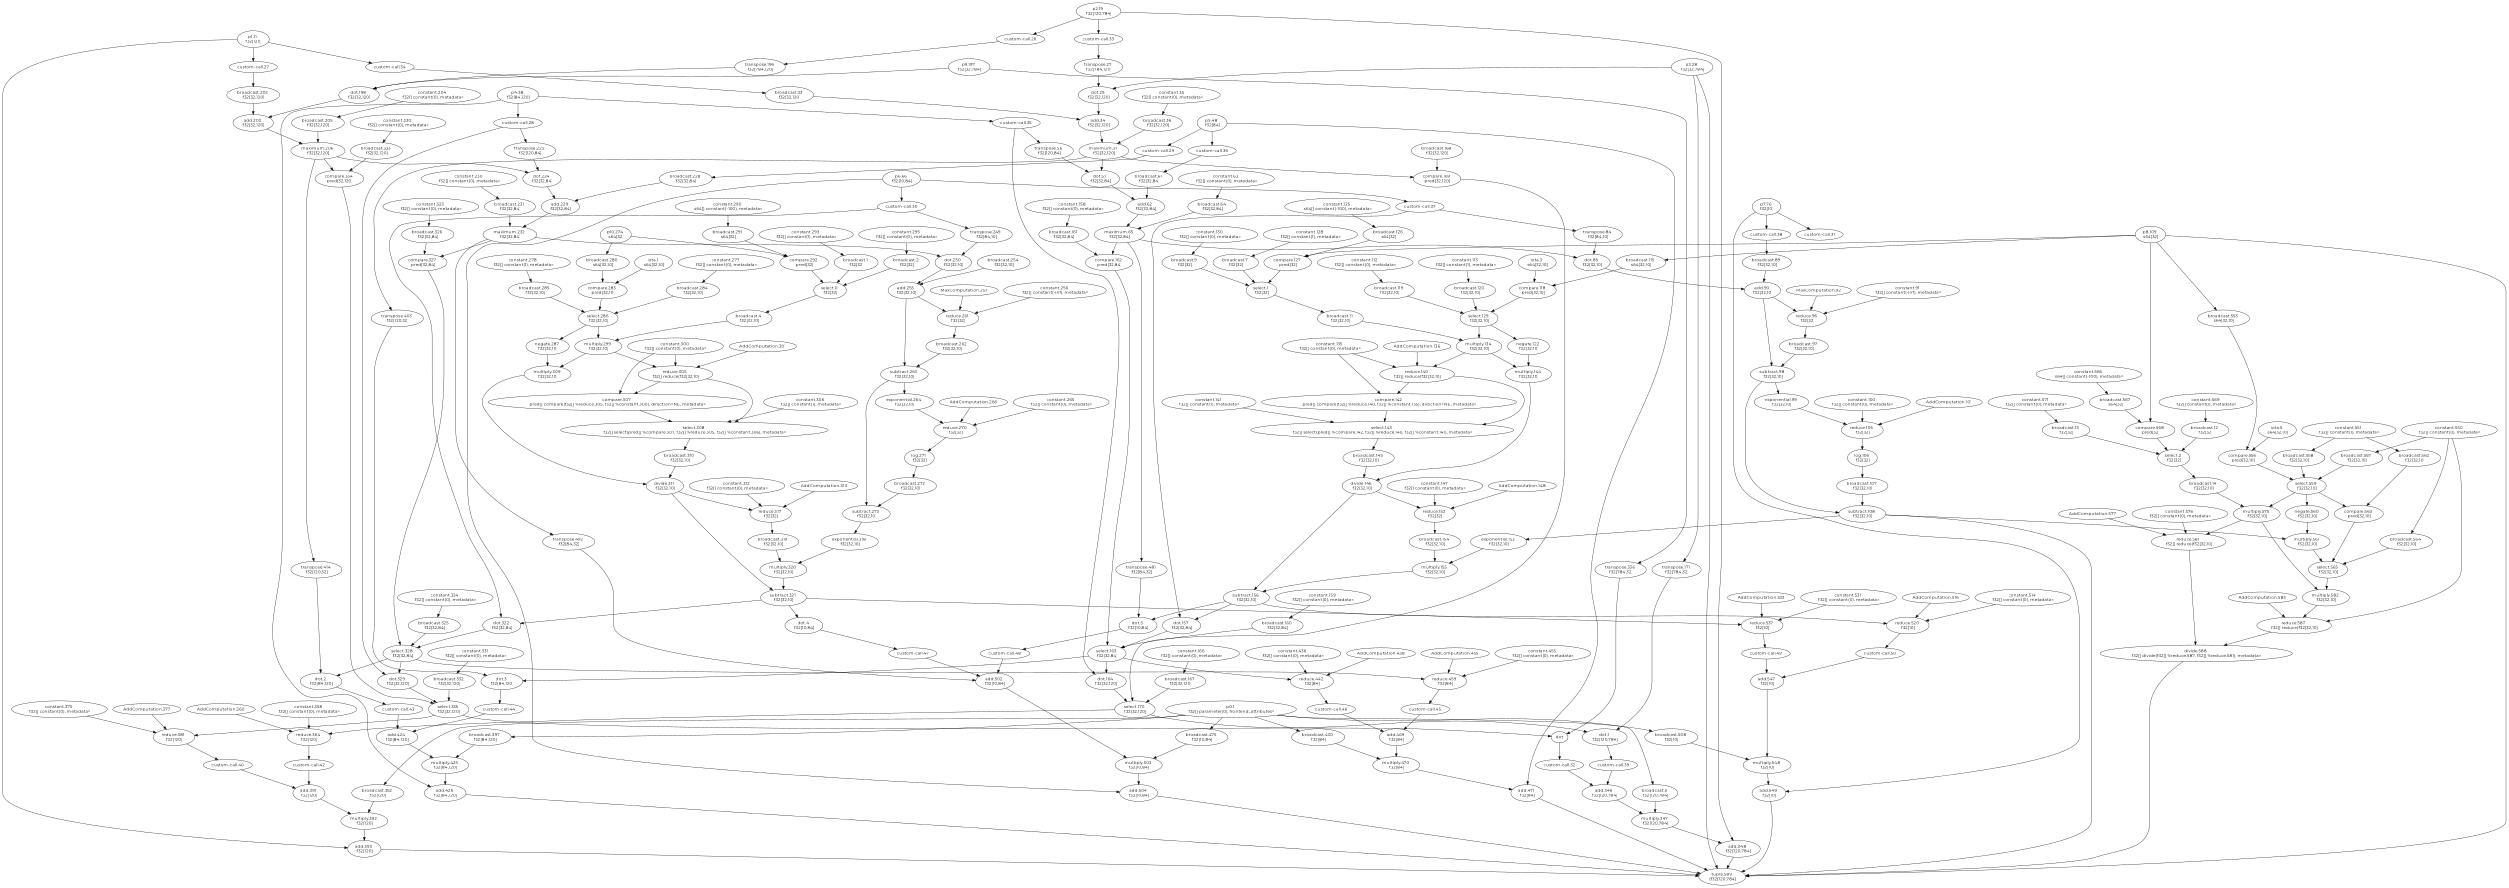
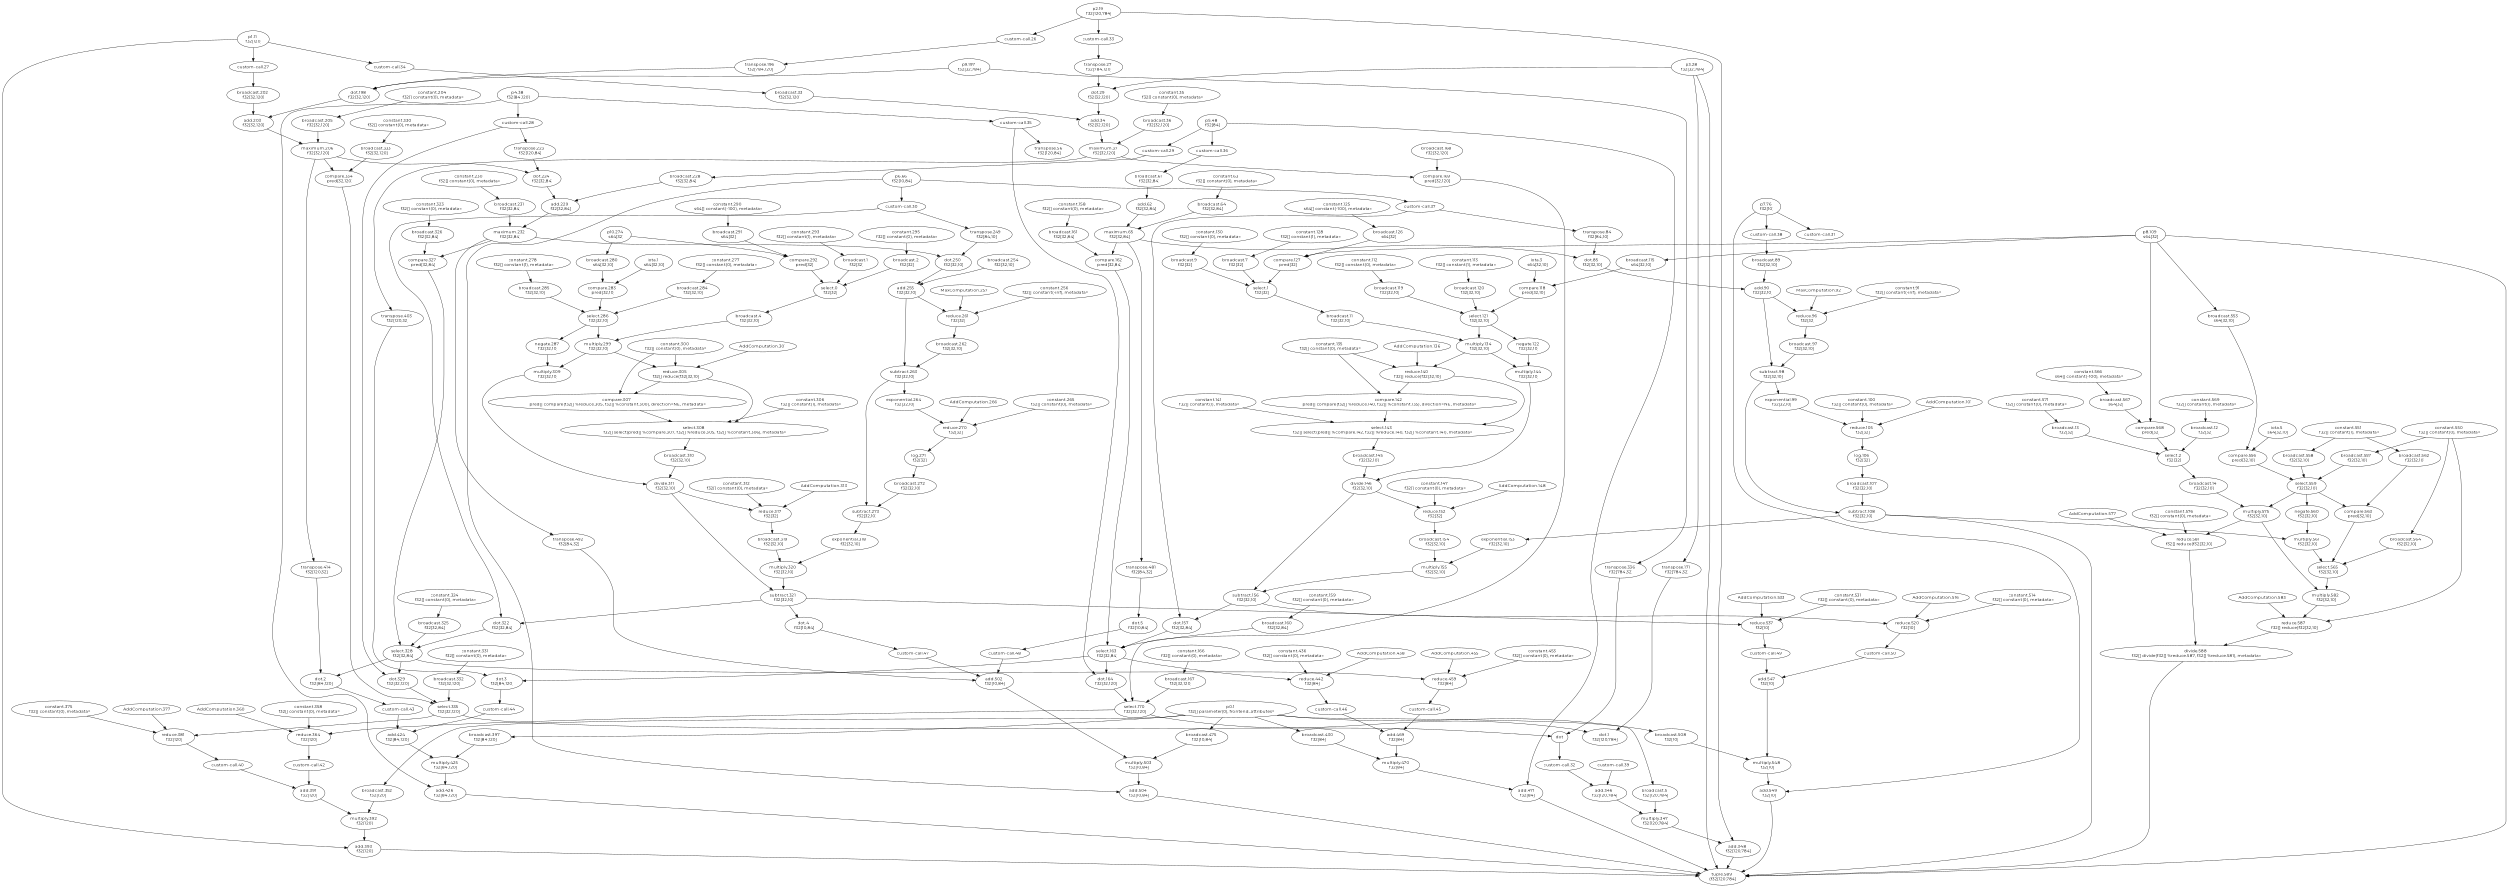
node "dot.57 f32[32,84]": removed
node "select.129 f32[32,10]": label "select.129 f32[32,10]" -> "select.121 f32[32,10]"
edge "subtract.156 f32[32,10]" -> "dot.5 f32[10,84]": removed
edge "dot.1 f32[120,784]" -> "custom-call.39": removed
